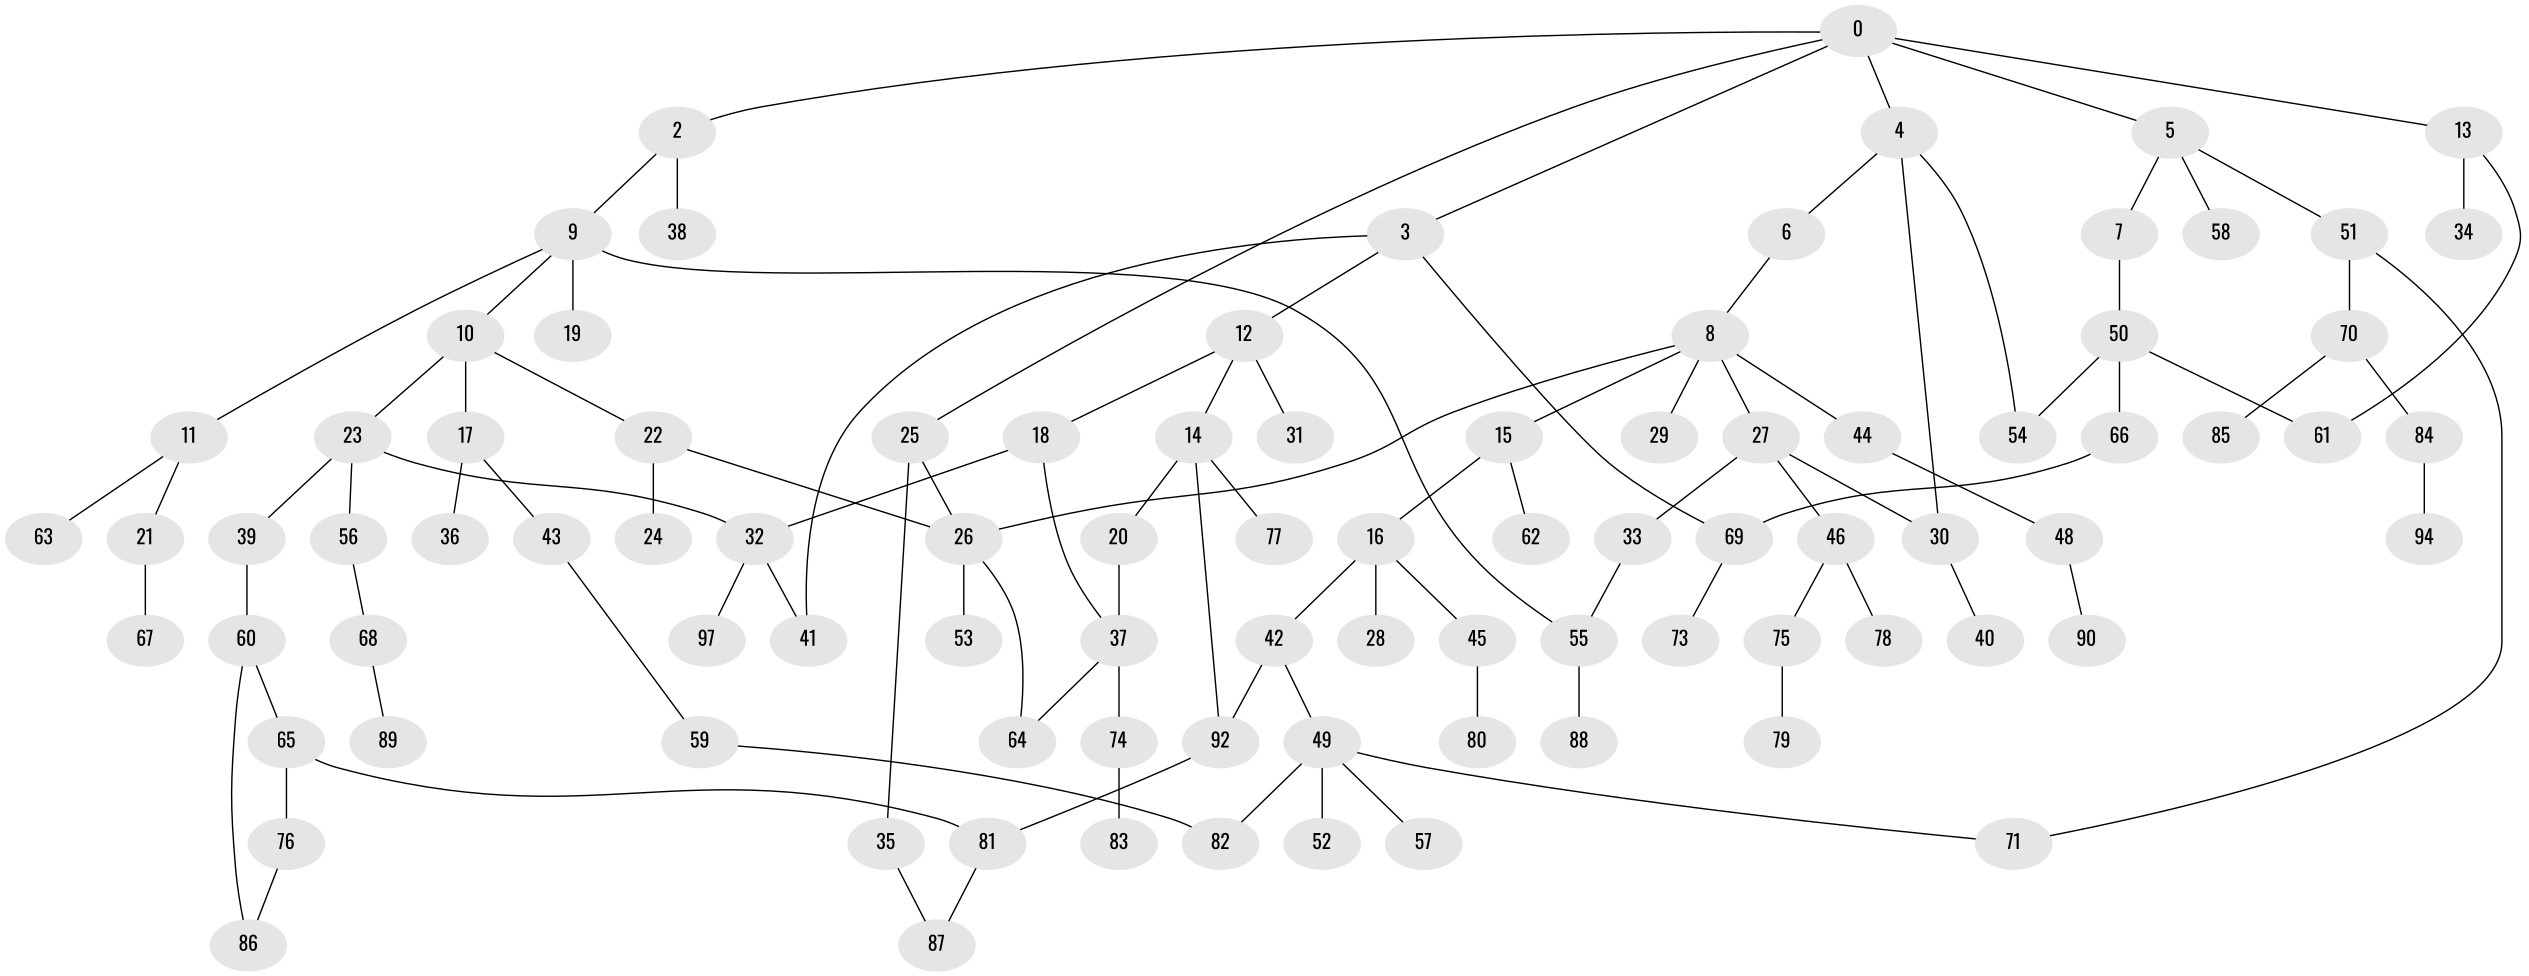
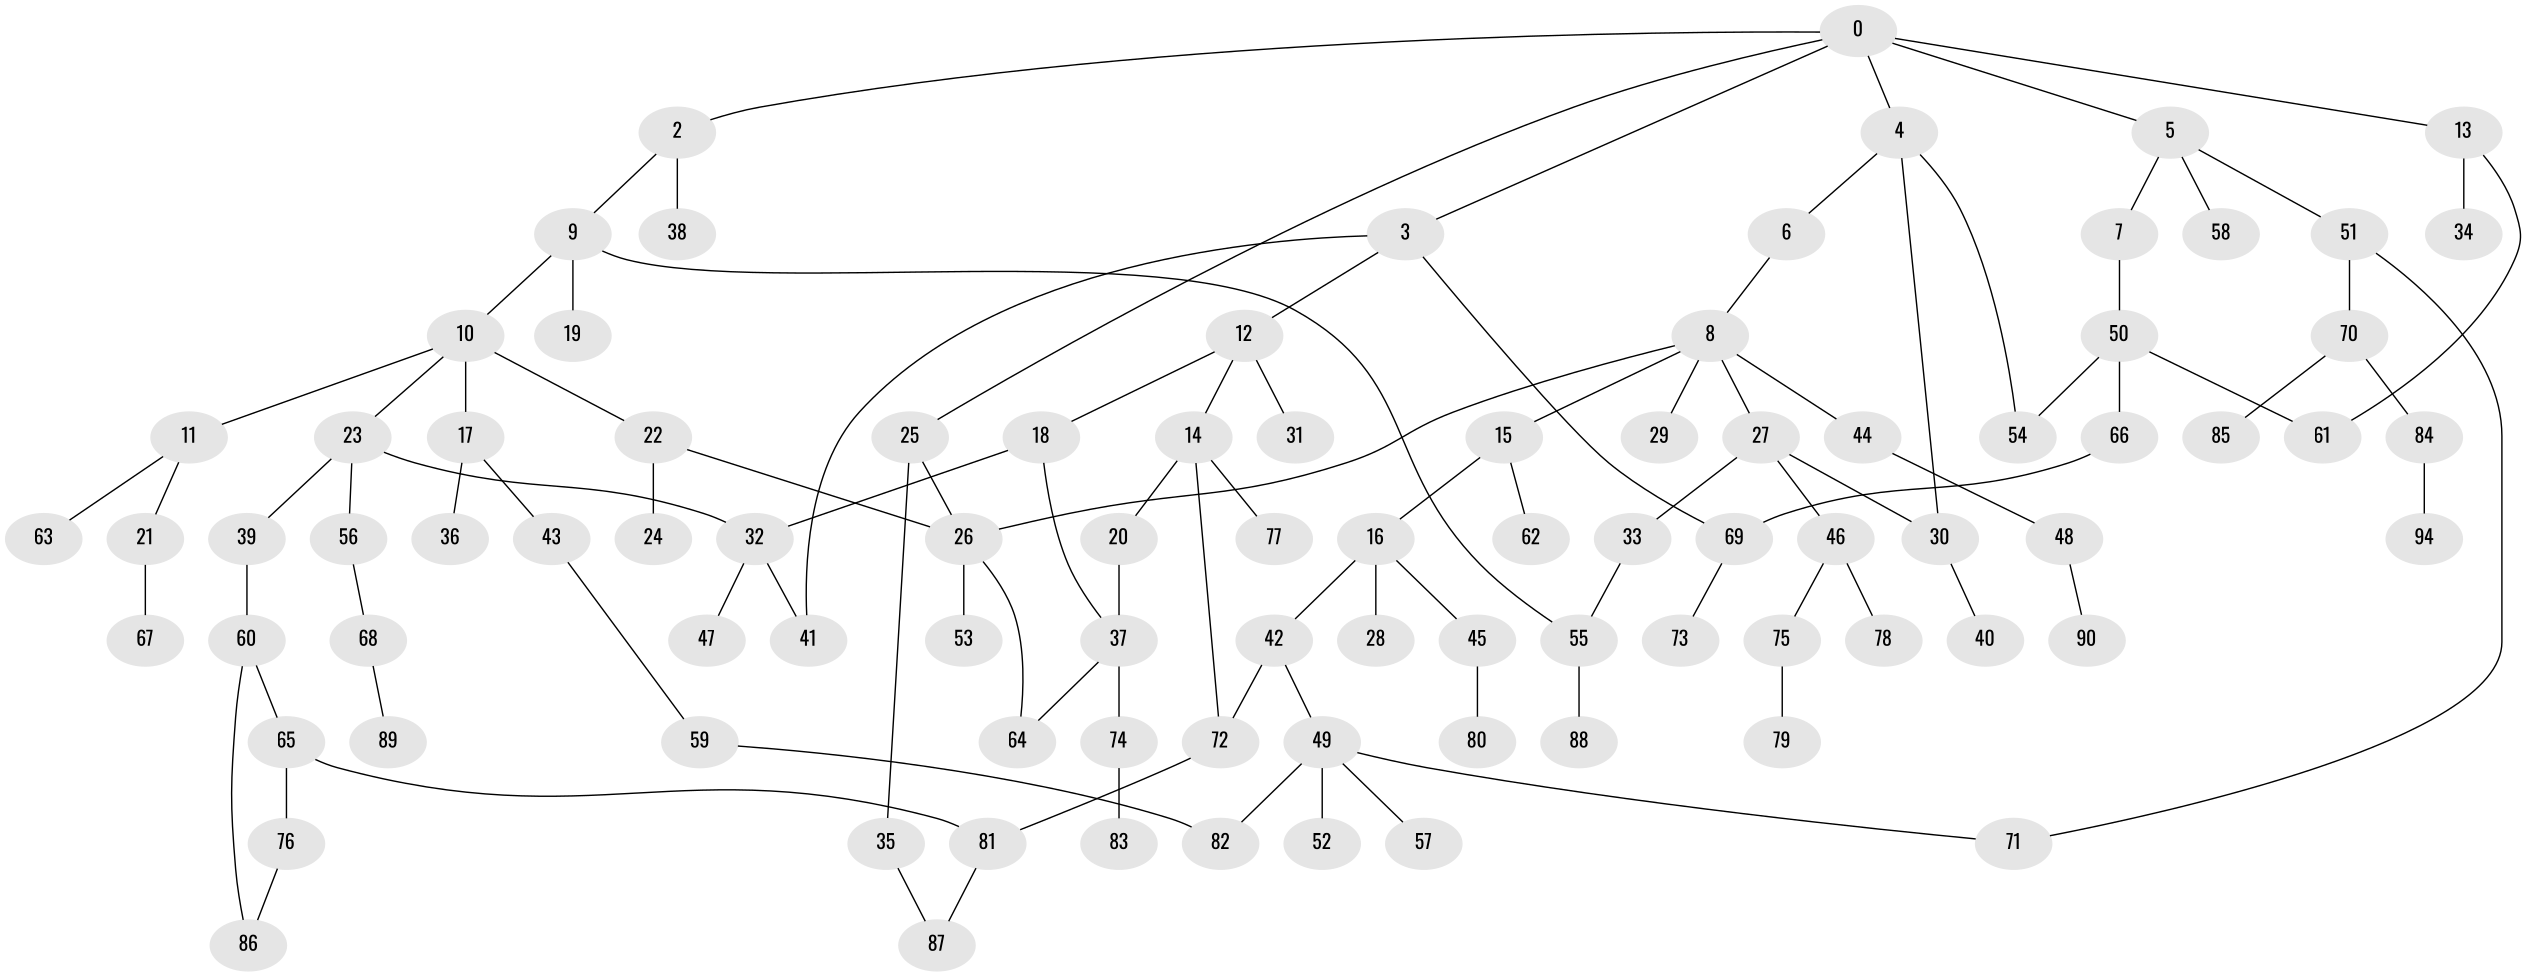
edge "9" -- "11": now "10" -- "11"
node "97": label "97" -> "47"
node "92": label "92" -> "72"
